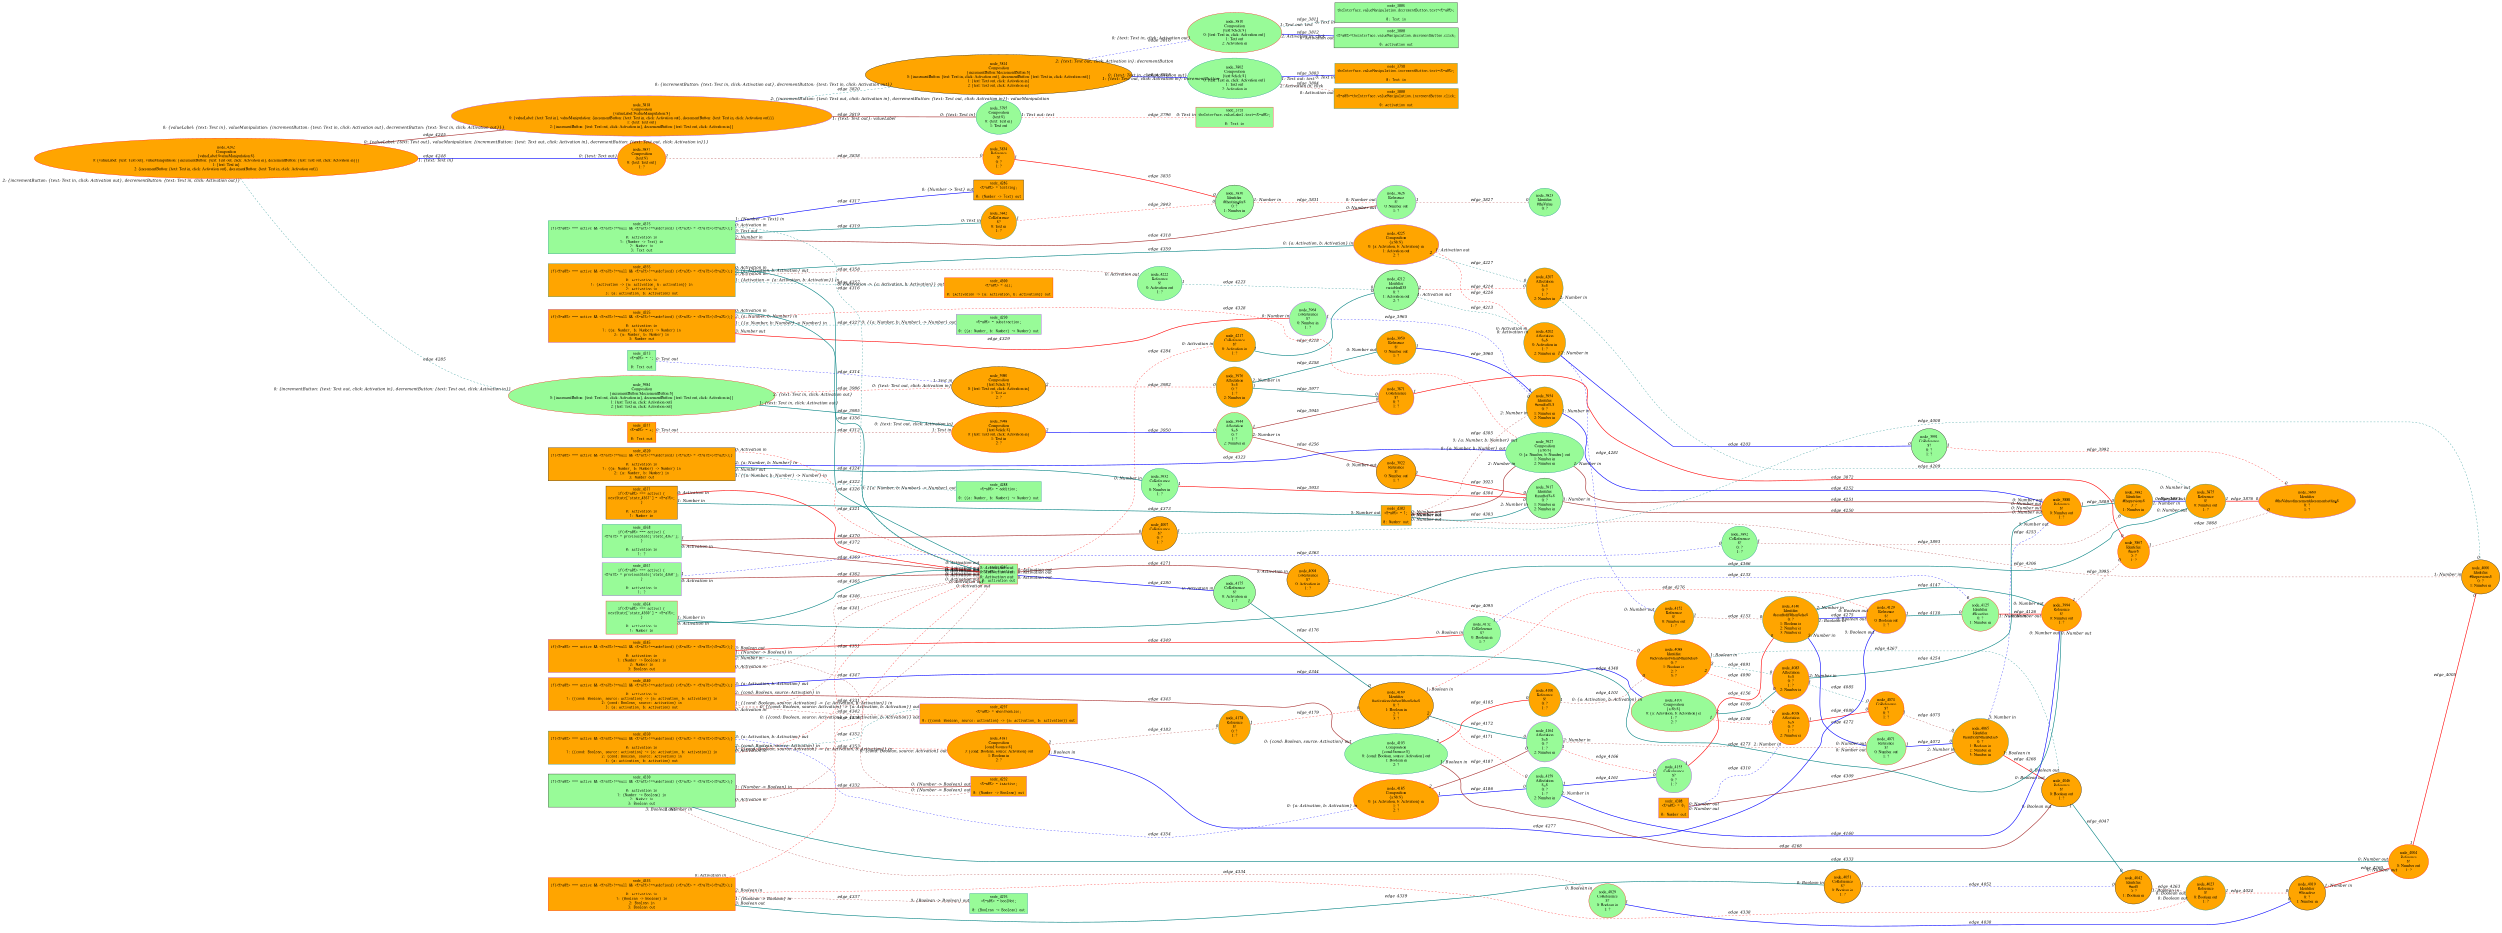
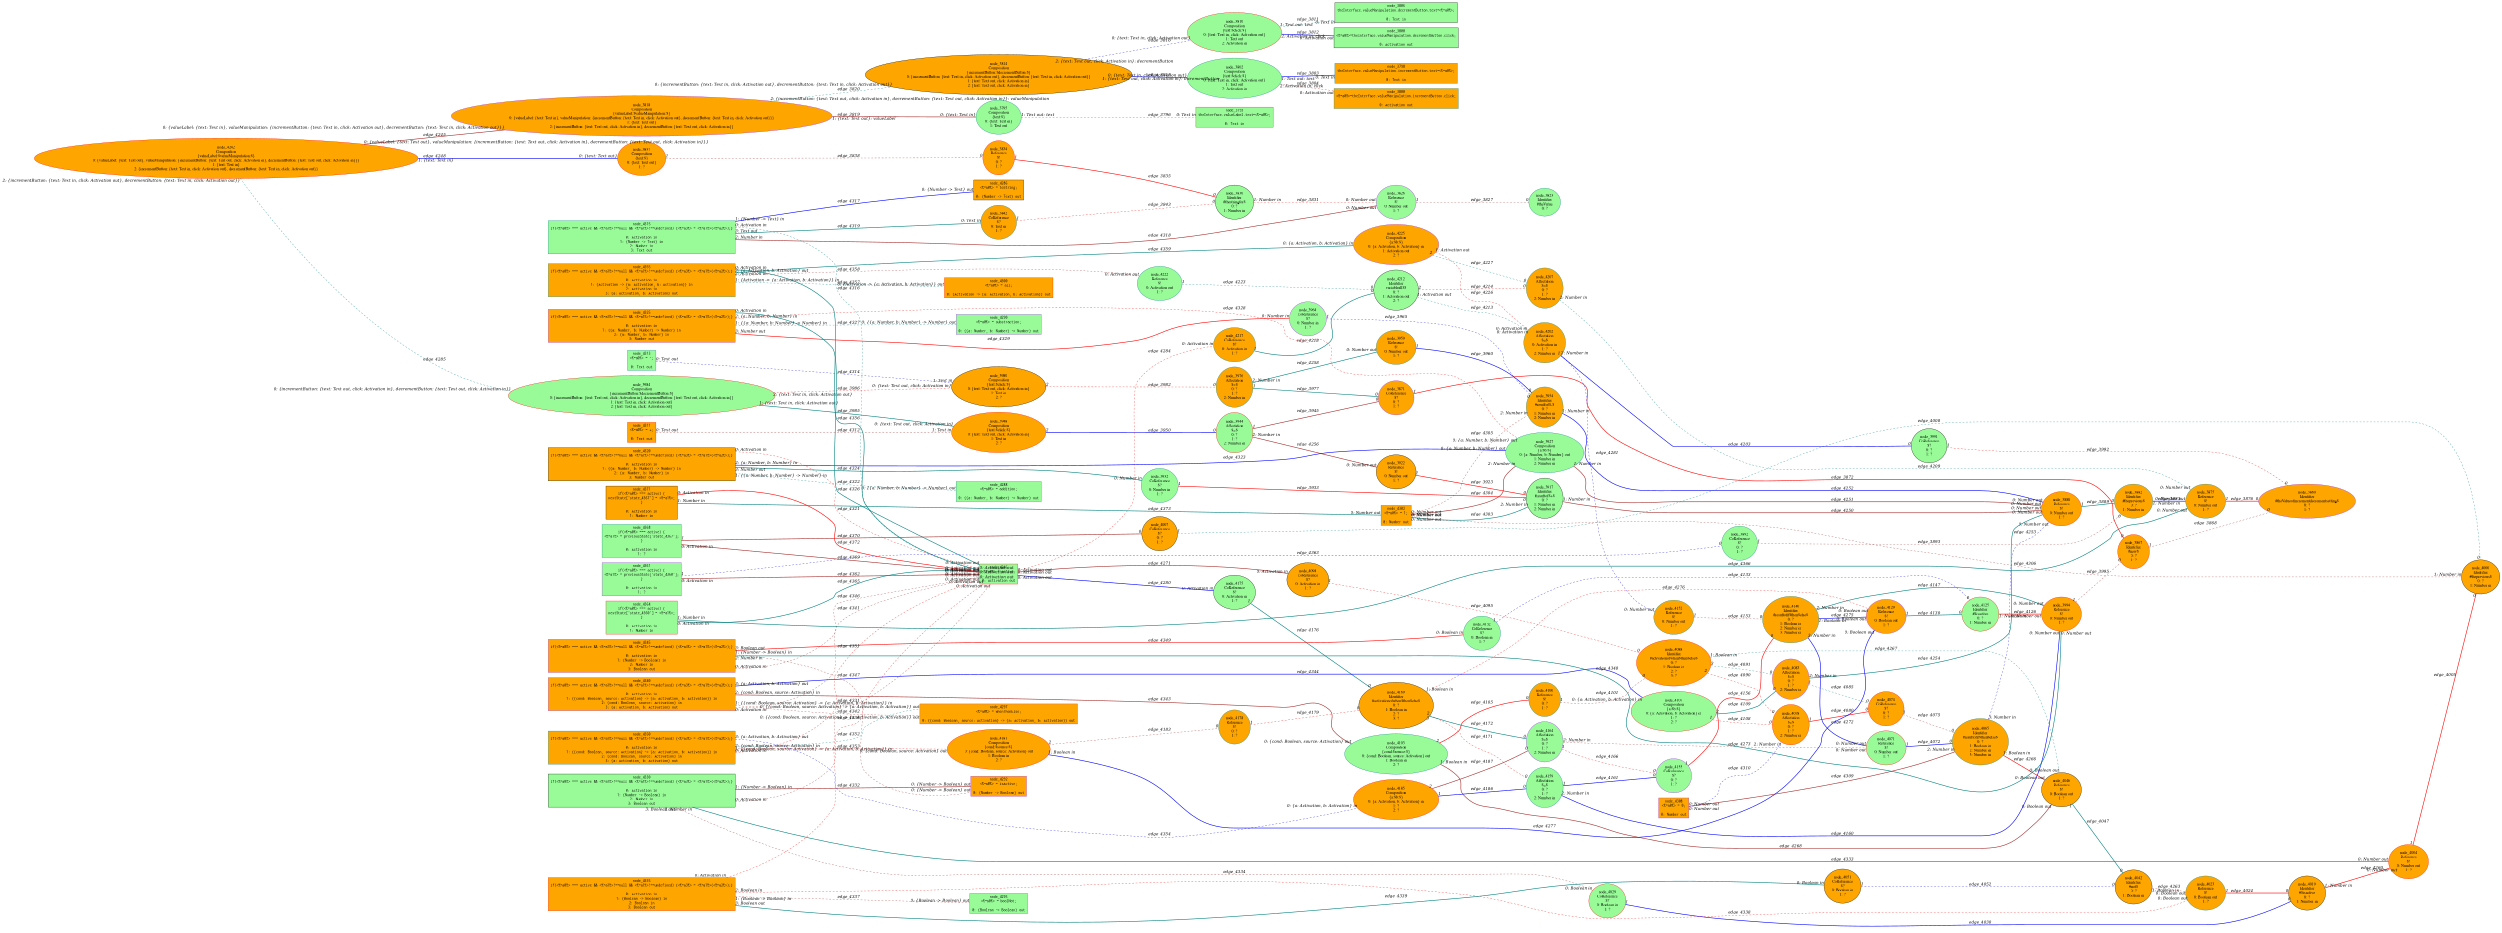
edge "node_4023 Reference $! 0: Boolean out 1: ?" -- "node_4019 Identifier #$isactive 0: ? 1: Number in": style dashed -> bold
